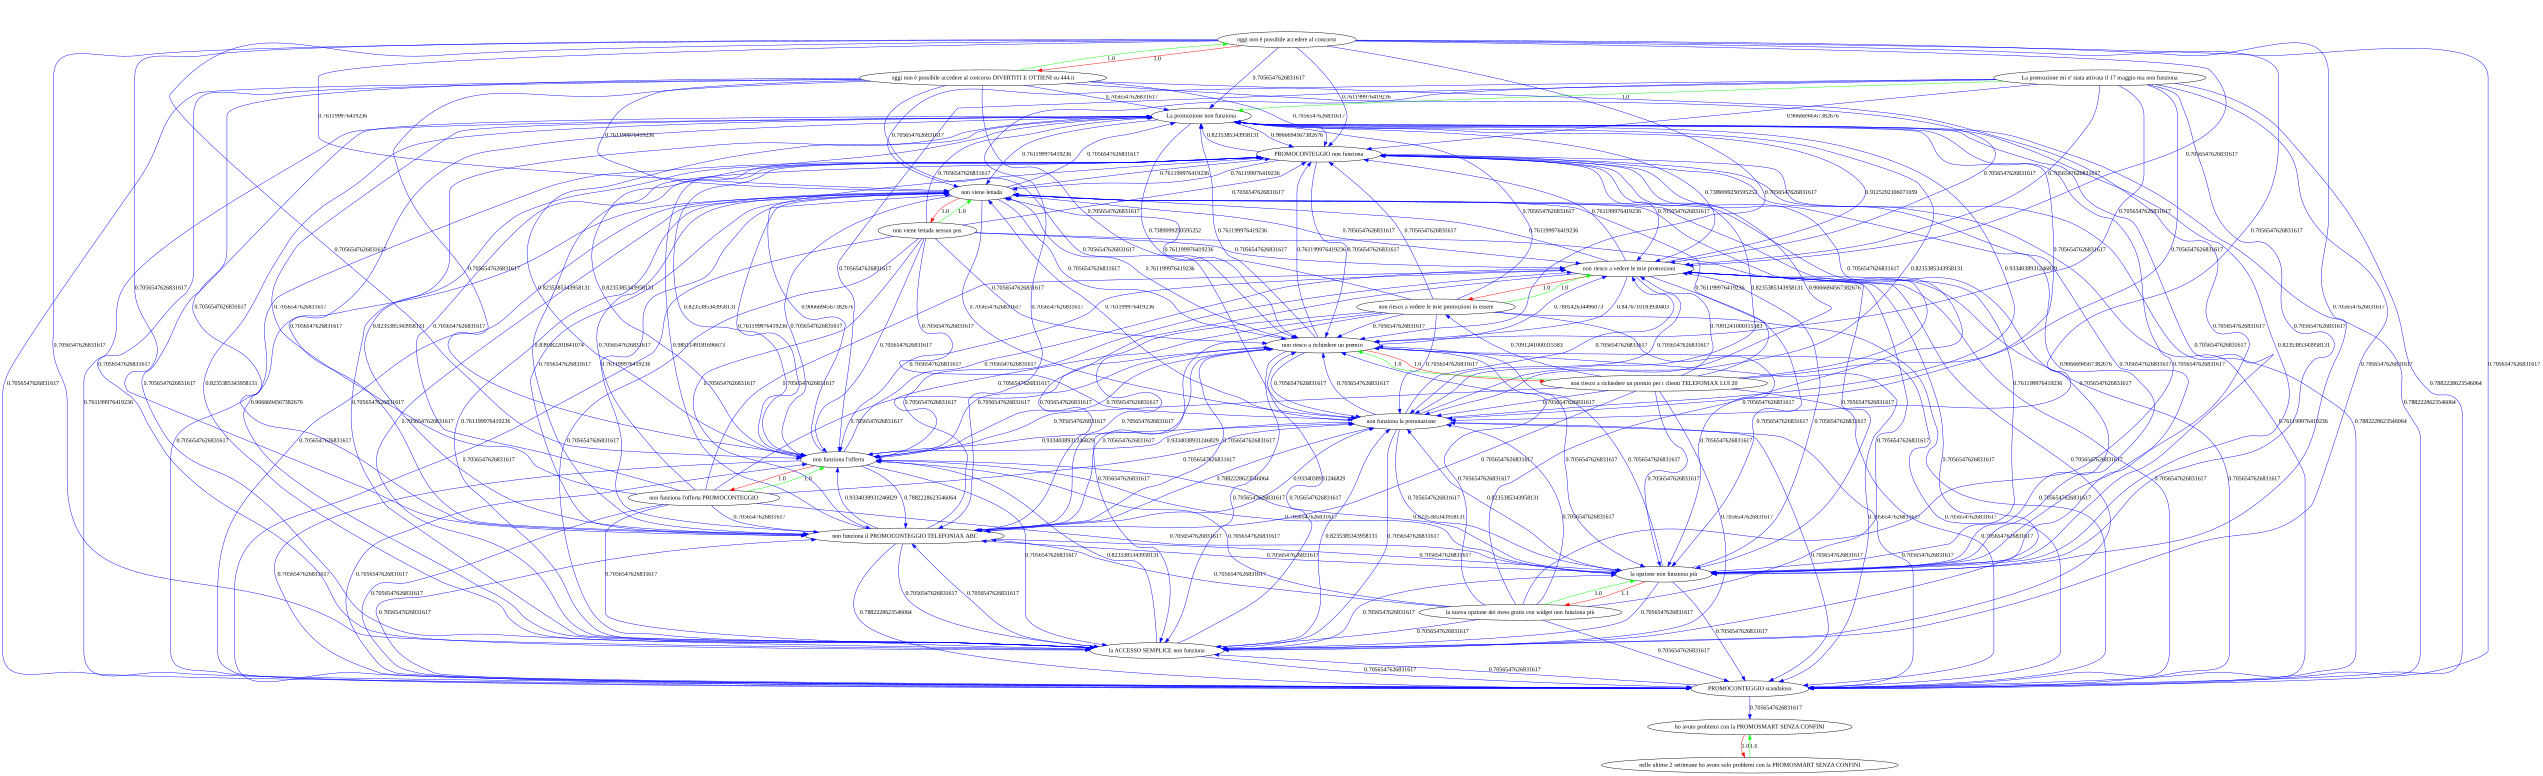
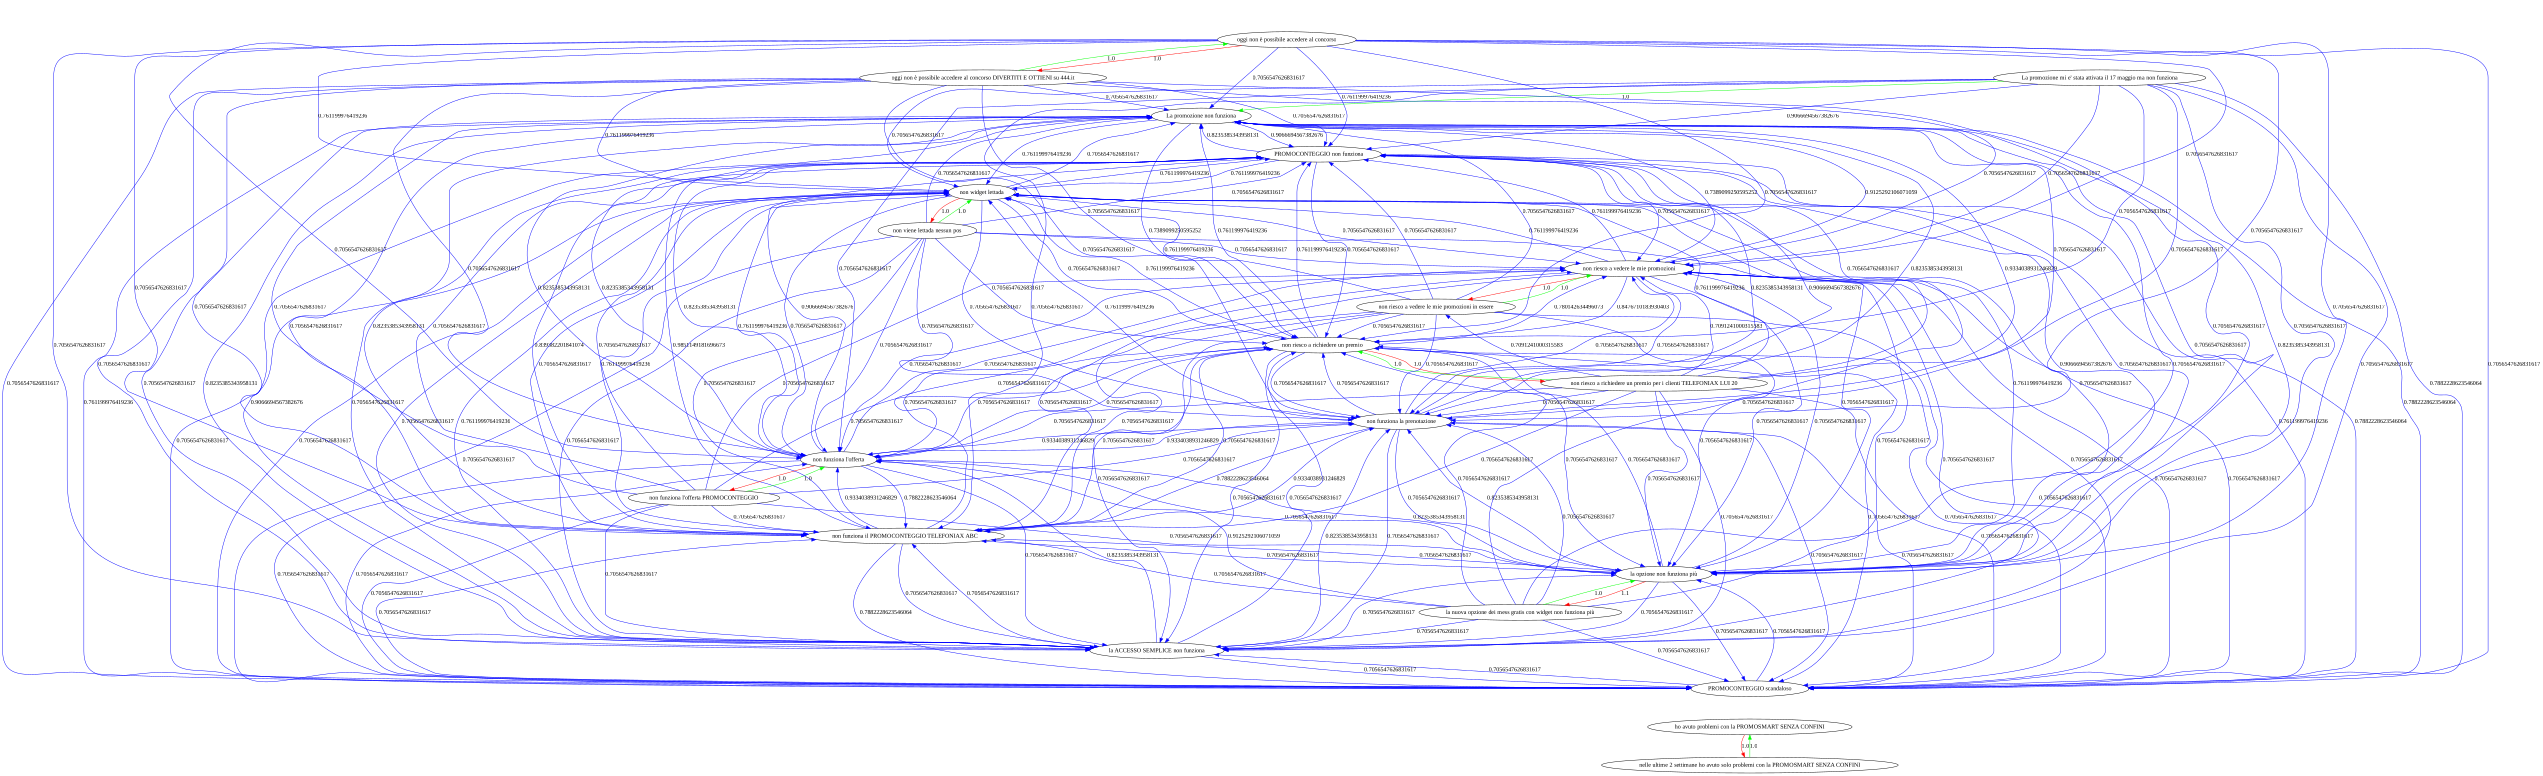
node "non viene lettada": label "non viene lettada" -> "non widget lettada"
edge "la nuova opzione dei mess gratis con widget non funziona più" -> "non funziona l'offerta": label "0.7056547626831617" -> "0.9125292106071059"
edge "PROMOCONTEGGIO scandaloso" -> "ho avuto problemi con la PROMOSMART SENZA CONFINI": now "PROMOCONTEGGIO scandaloso" -> "la opzione non funziona più"
